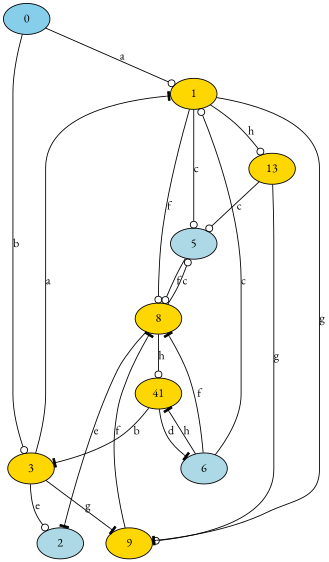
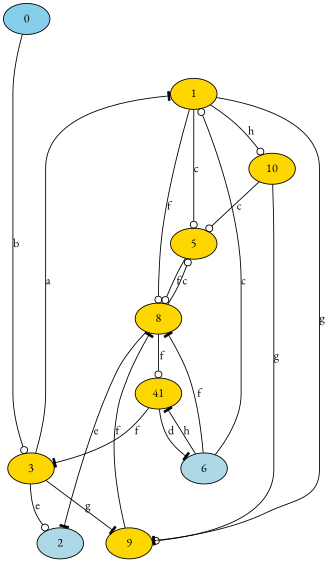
edge "0" -> "1": removed, label "a"
node "13": label "13" -> "10"
node "5": fillcolor lightblue -> gold
edge "8" -> "41": label "h" -> "f"
edge "41" -> "3": label "b" -> "f"
